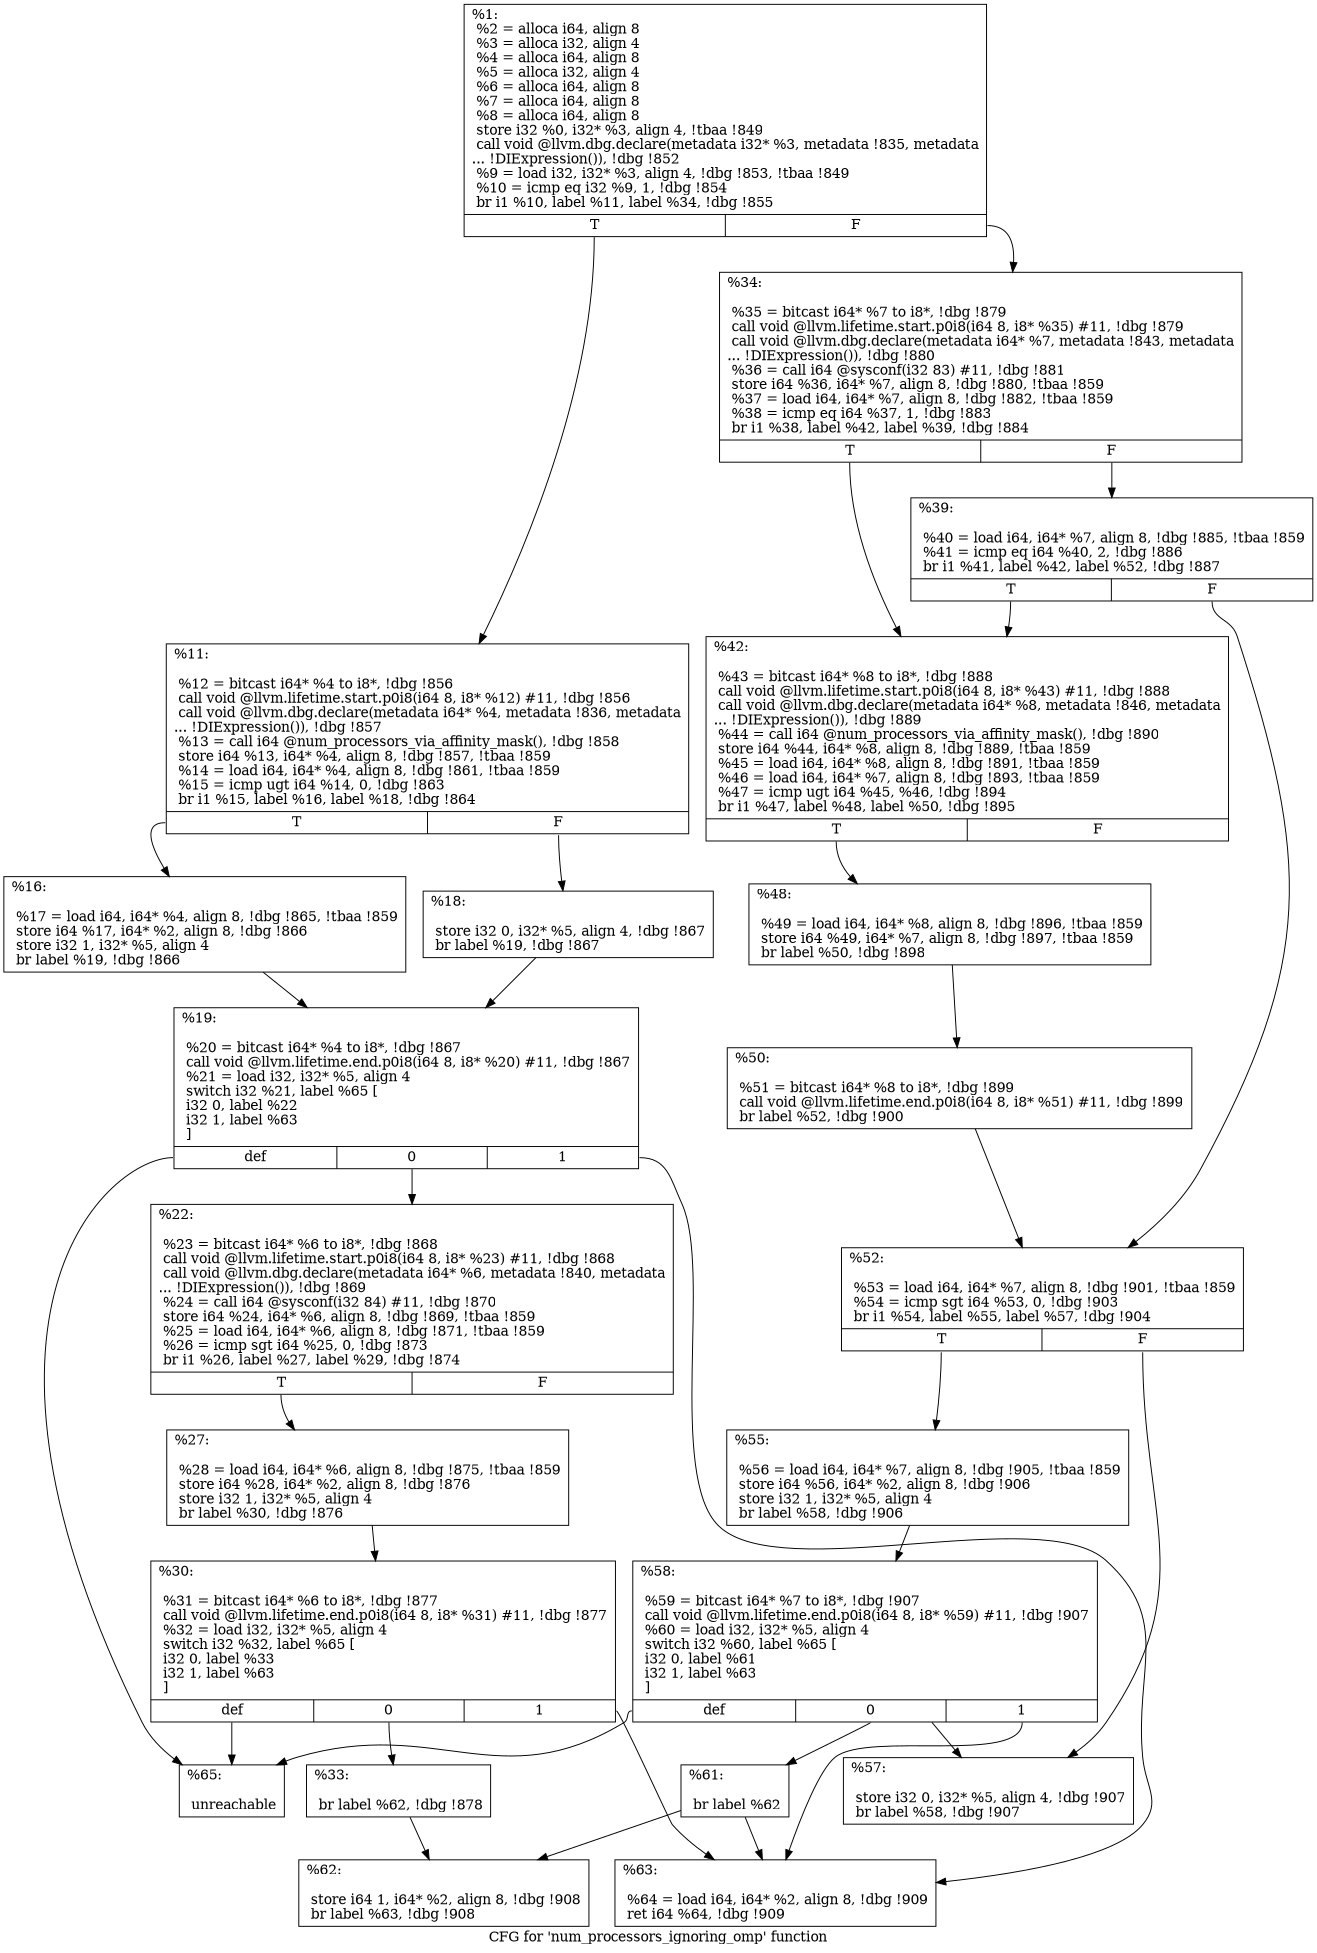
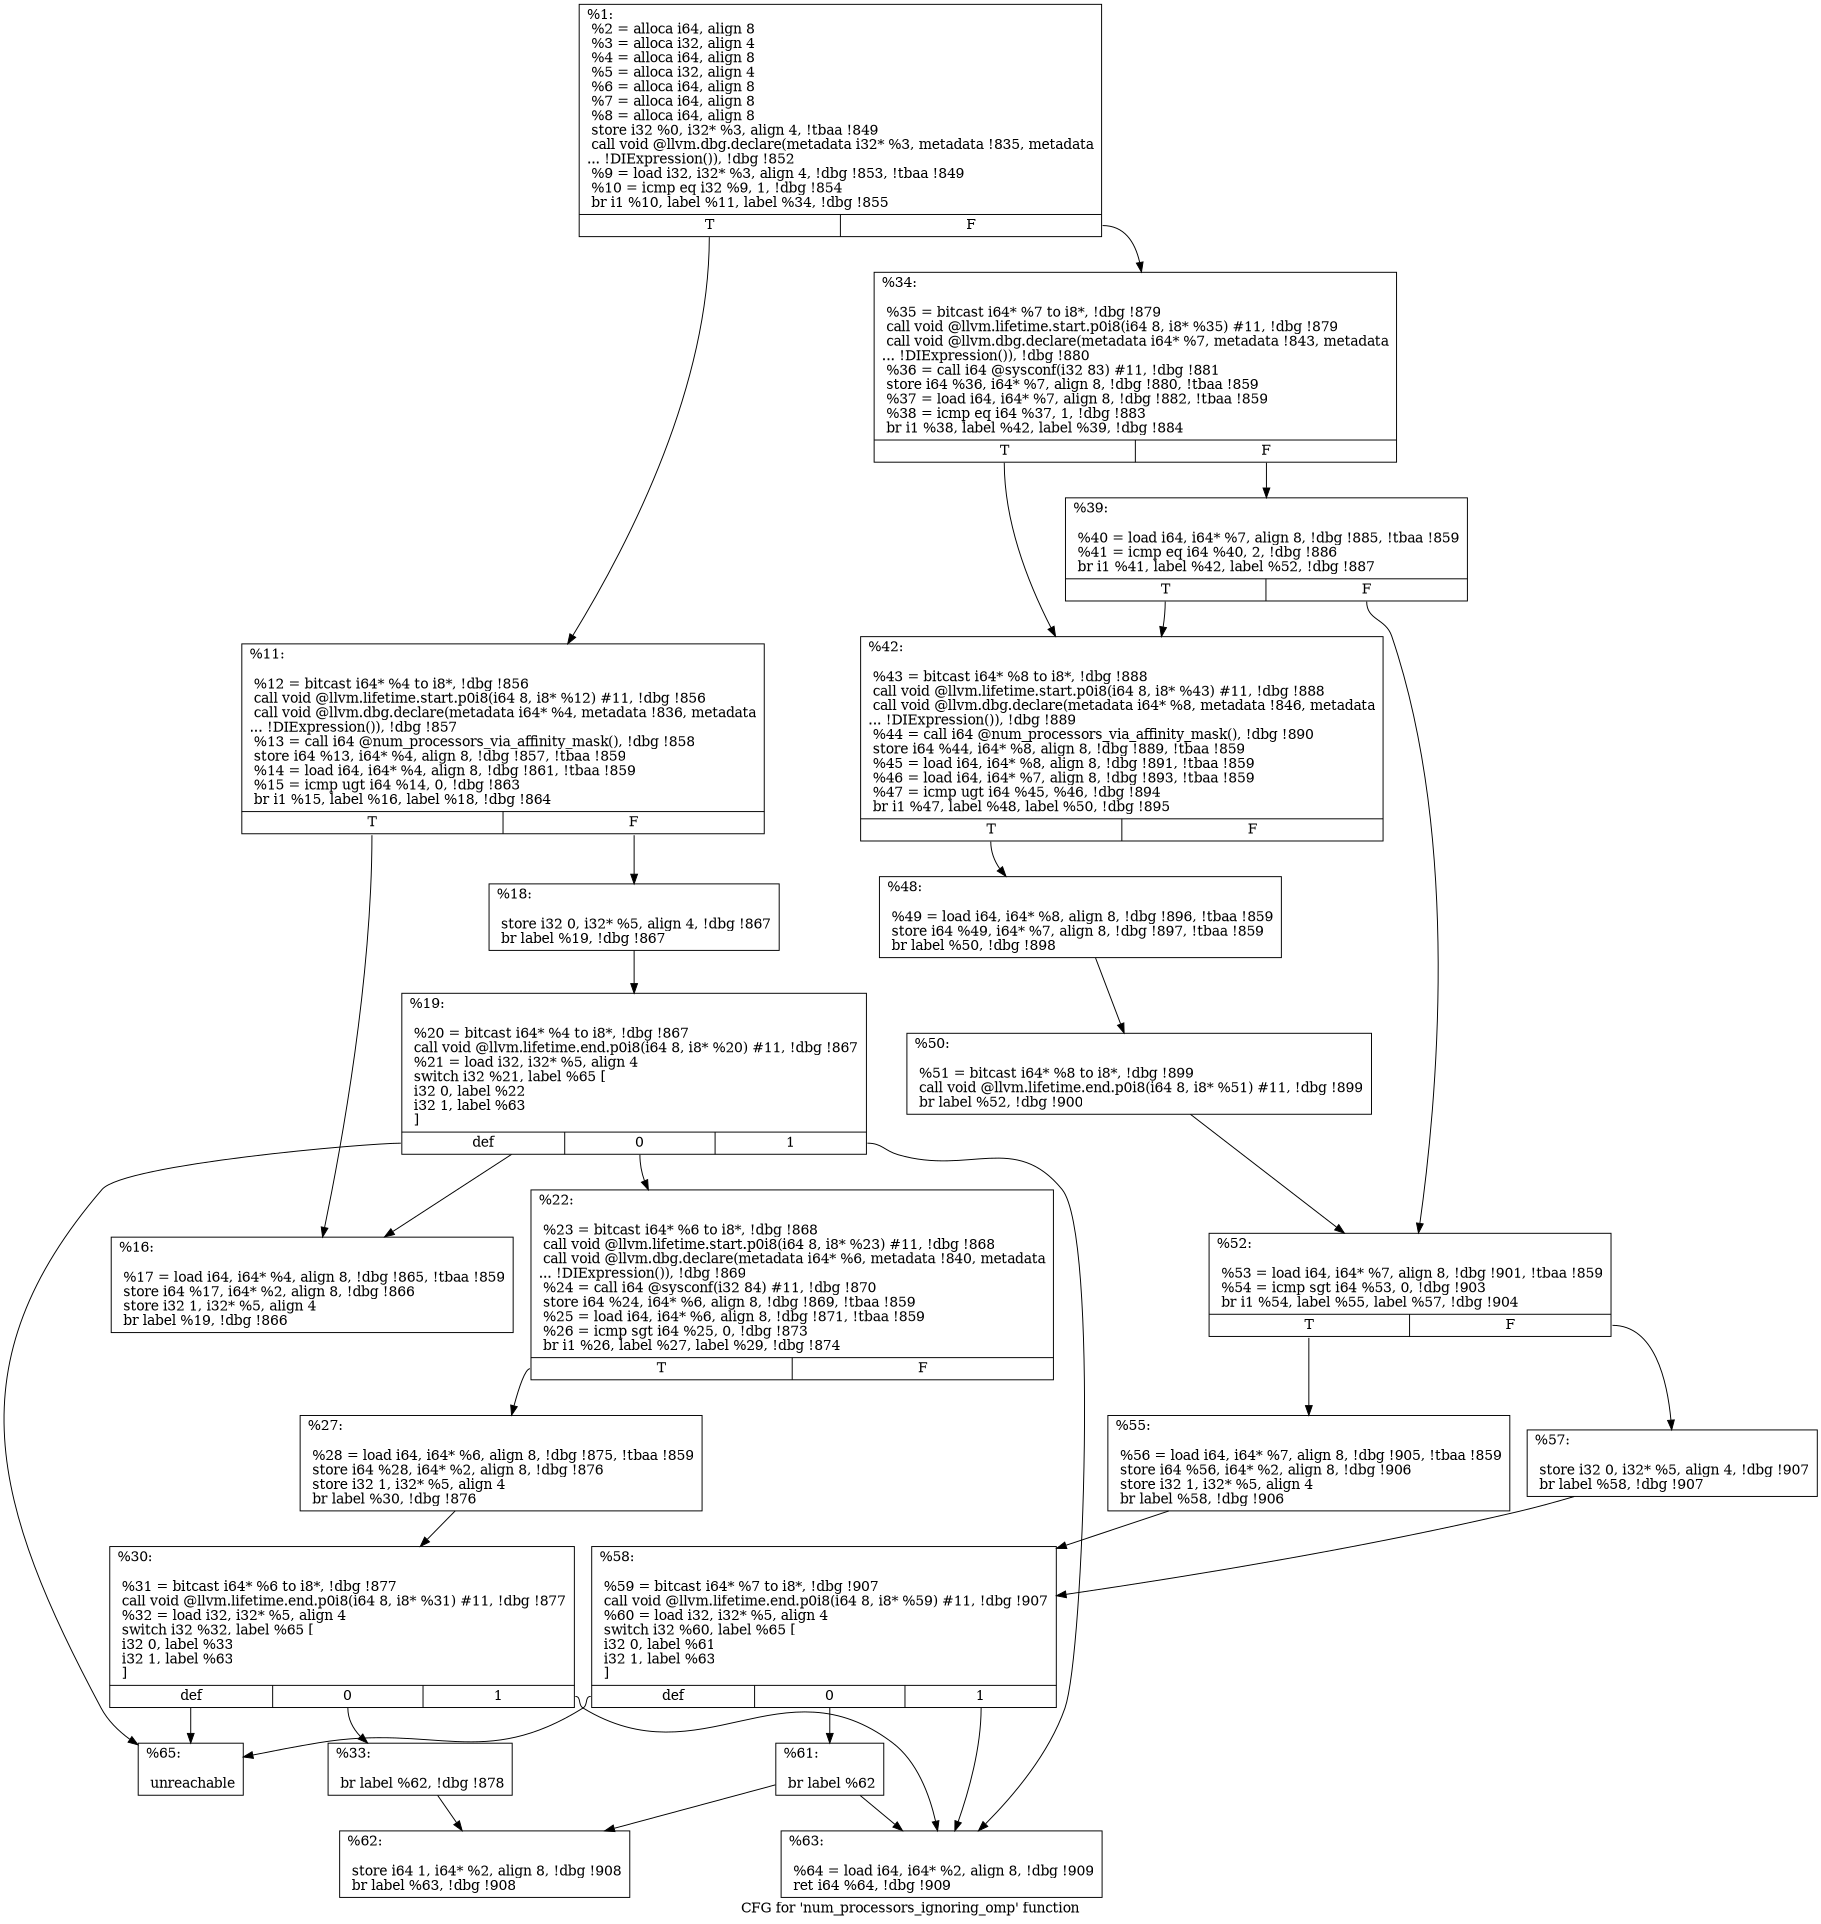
edge "%16:" -> "%19:": reversed
edge "%58:" -> "%57:": reversed
